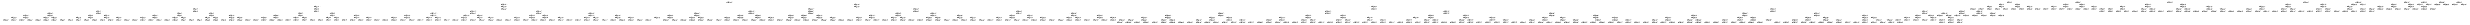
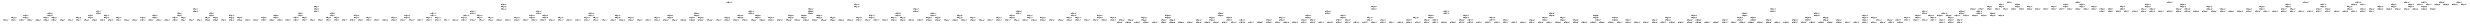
node "Node{data=[2827, 2827]}": added
node "Node{data=[5938, 5938]}": added
